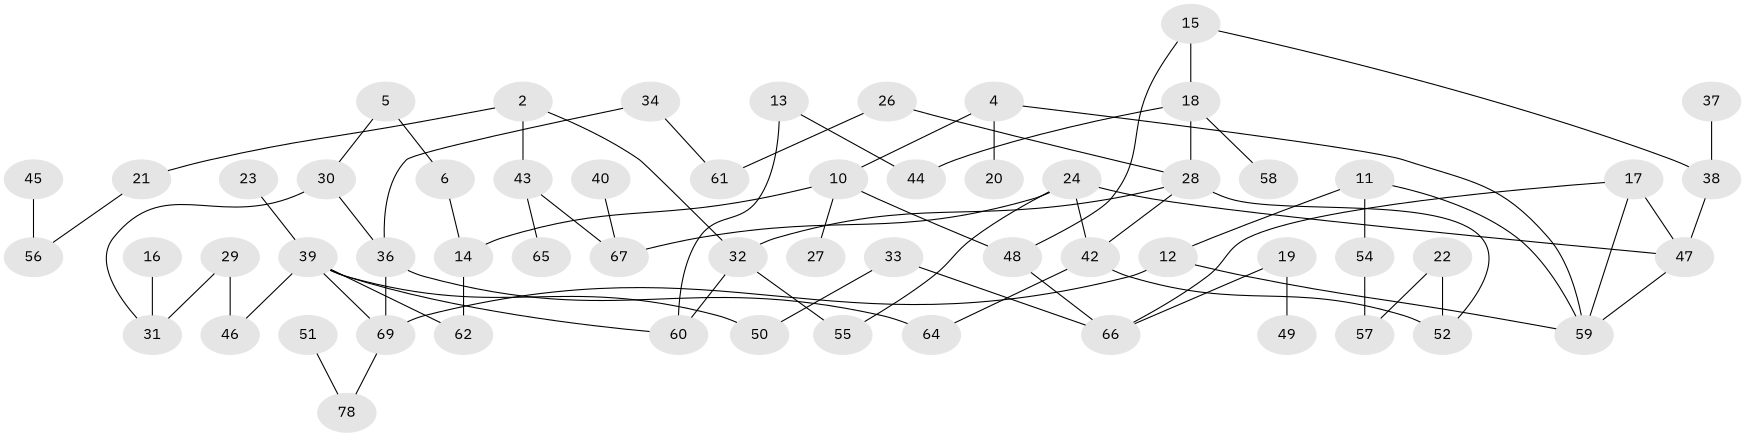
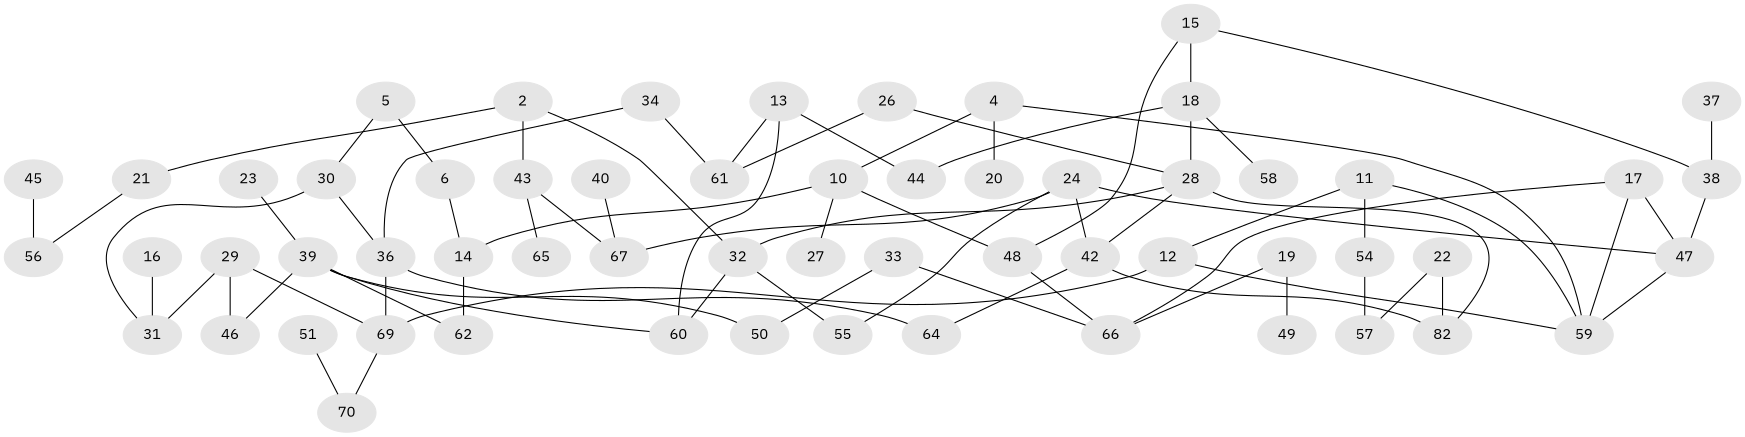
edge "13" -- "61": added
edge "39" -- "69": now "29" -- "69"
node "52": label "52" -> "82"
node "78": label "78" -> "70"
